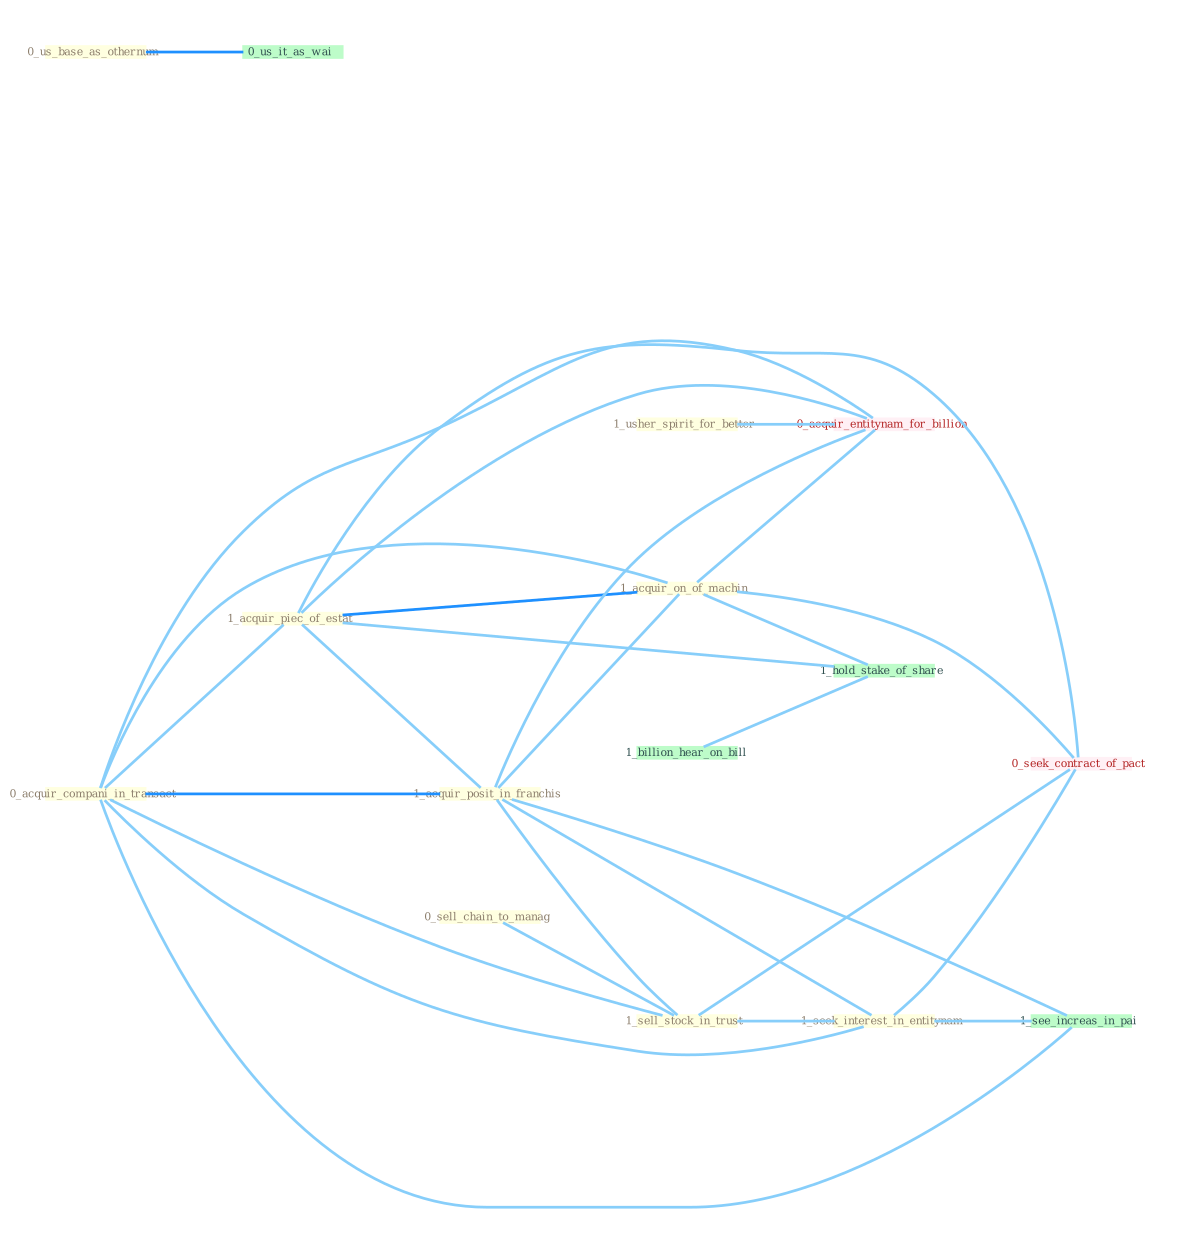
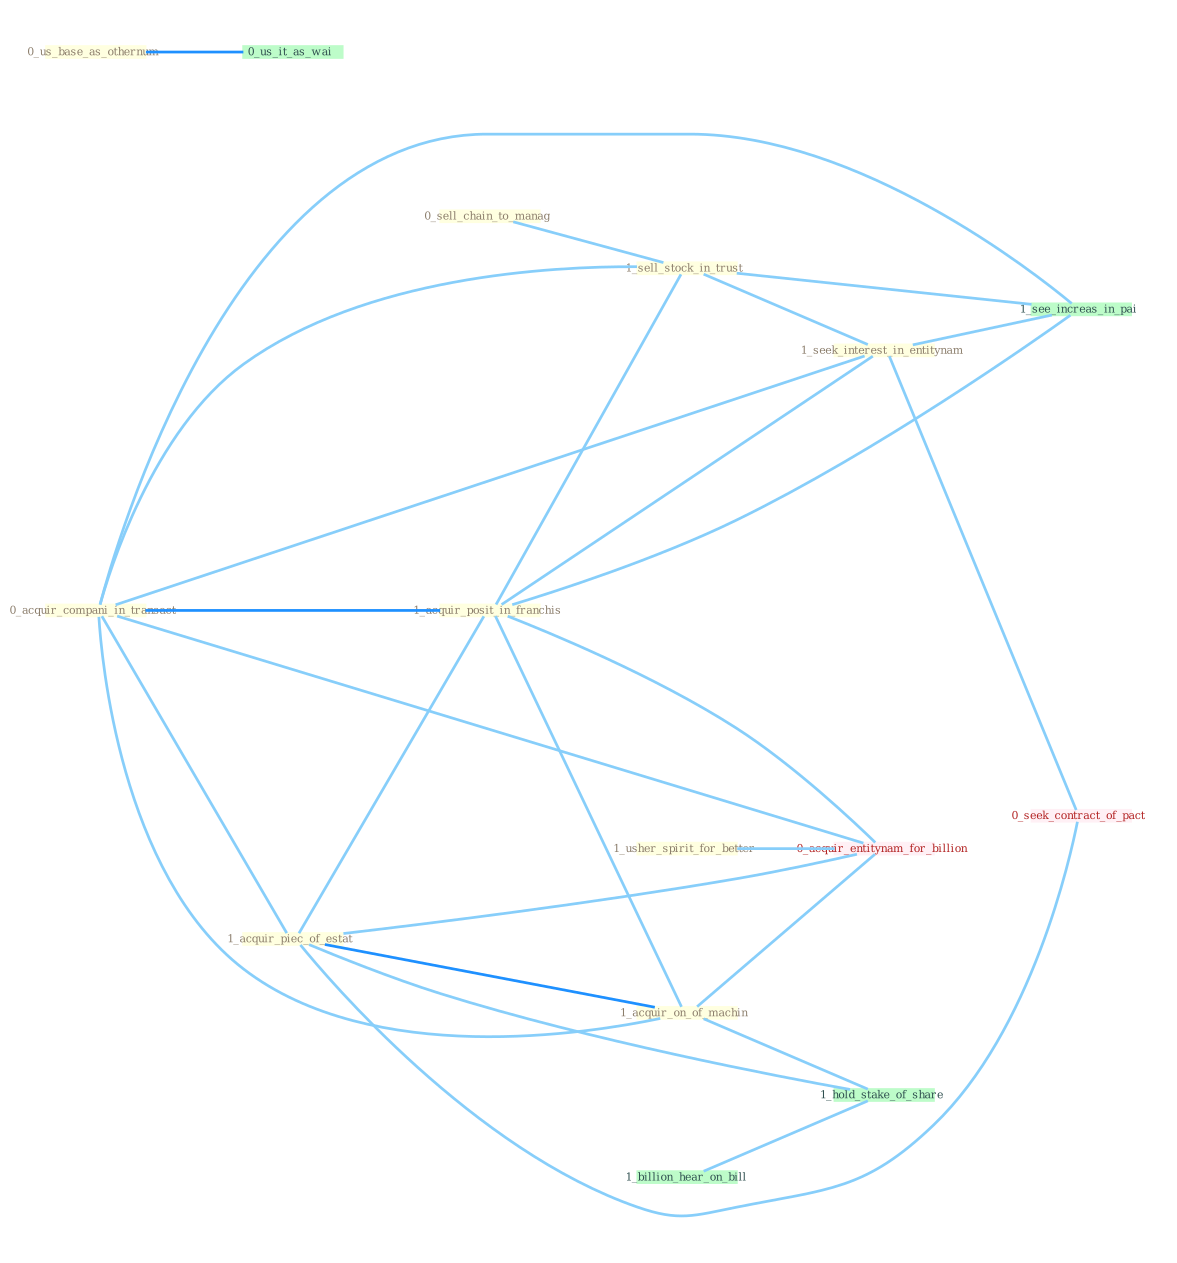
edge "1_acquir_on_of_machin" -- "0_seek_contract_of_pact": removed
edge "0_seek_contract_of_pact" -- "1_sell_stock_in_trust": now "1_see_increas_in_pai" -- "1_sell_stock_in_trust"
